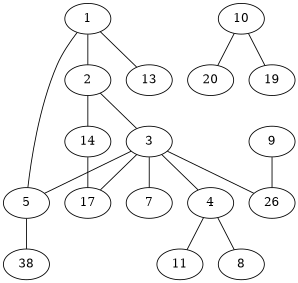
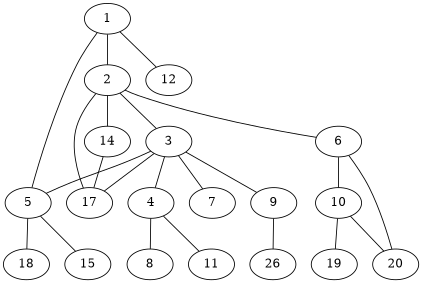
node "13": label "13" -> "12"
edge "2" -- "17": added
node "6": added
edge "3" -- "26": now "3" -- "9"
node "38": label "38" -> "18"
node "15": added
